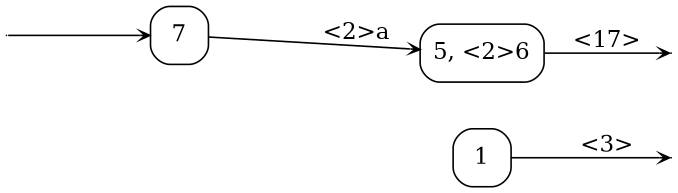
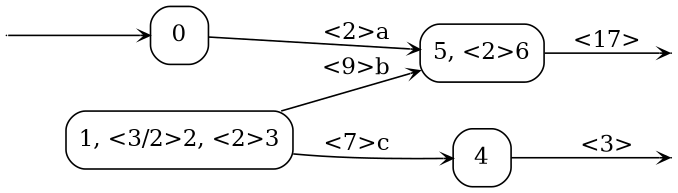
node "7": label "7" -> "0"
node "1, <3/2>2, <2>3": added
node "1": label "1" -> "4"
